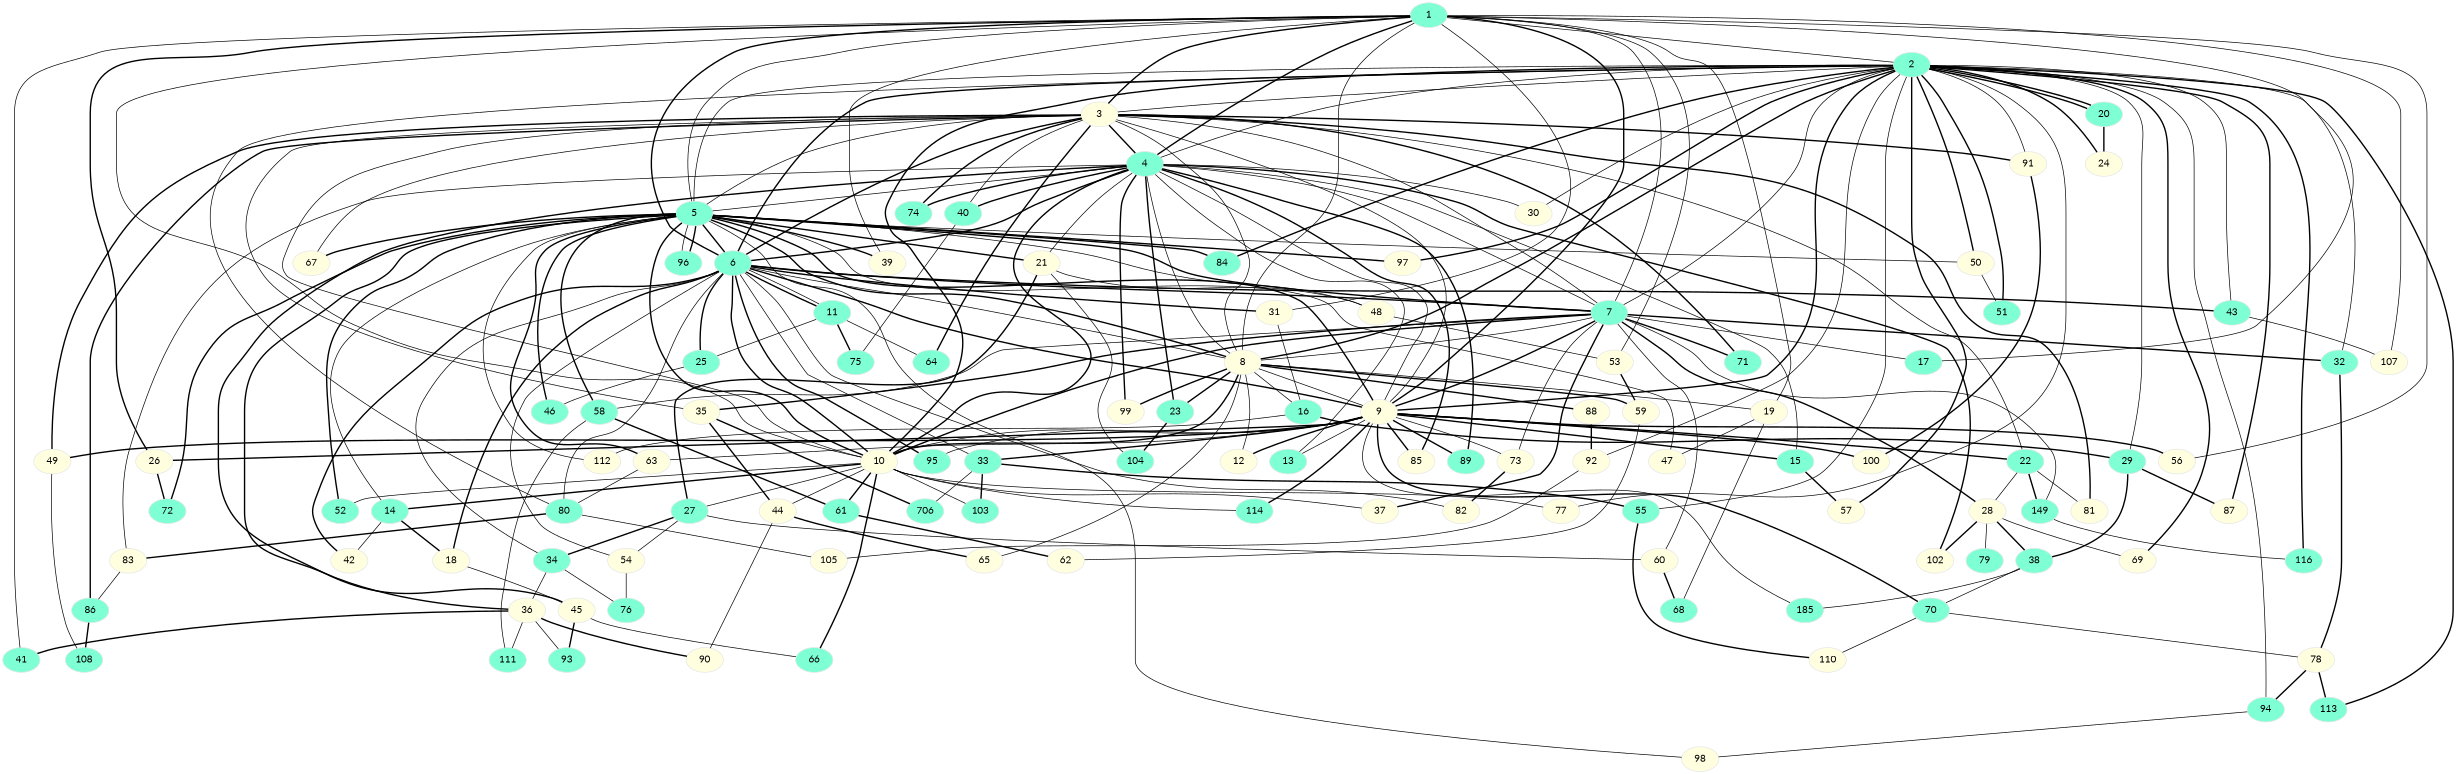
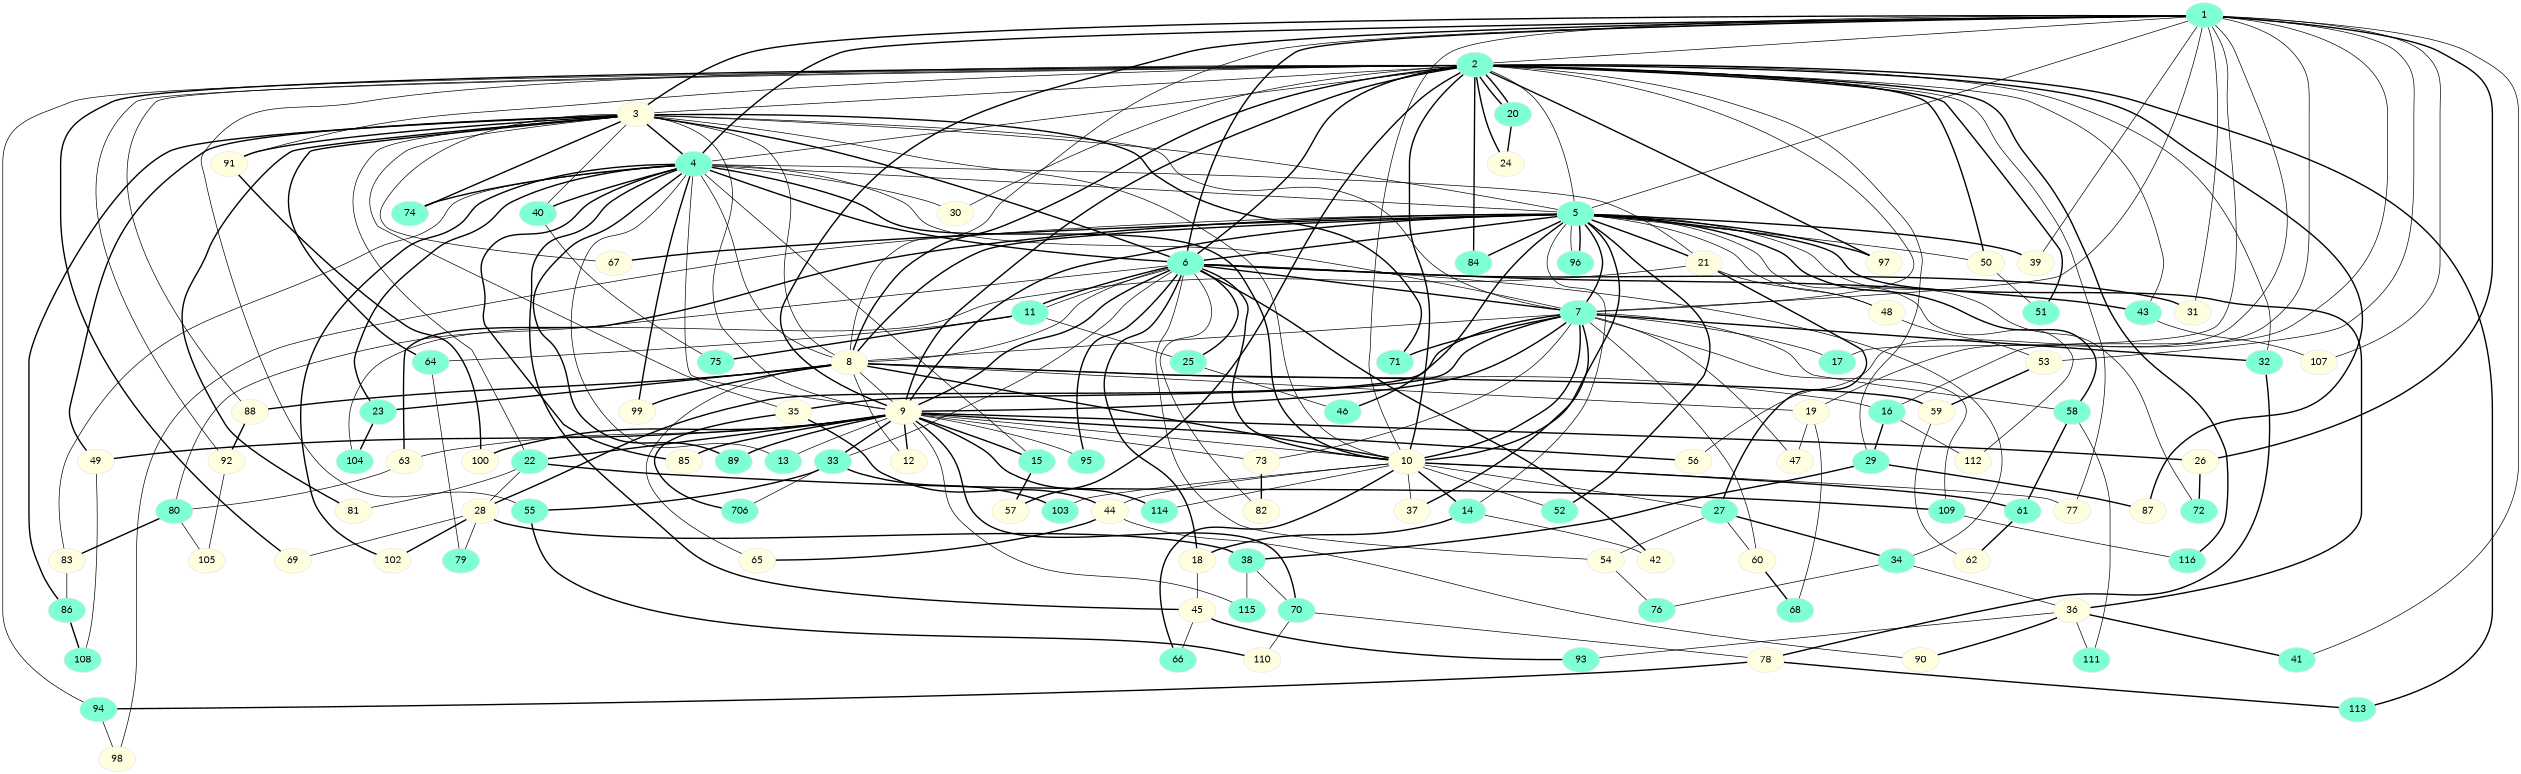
edge "2" -- "80": now "2" -- "88"
edge "5" -- "72": style bold -> solid
edge "5" -- "47": now "7" -- "47"
edge "31" -- "16": now "1" -- "16"
edge "64" -- "79": added
node "149": label "149" -> "109"
node "185": label "185" -> "115"
